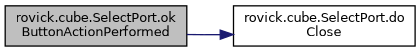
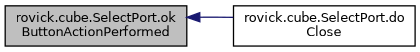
edge "rovick.cube.SelectPort.ok ButtonActionPerformed" -> "rovick.cube.SelectPort.do Close": reversed
